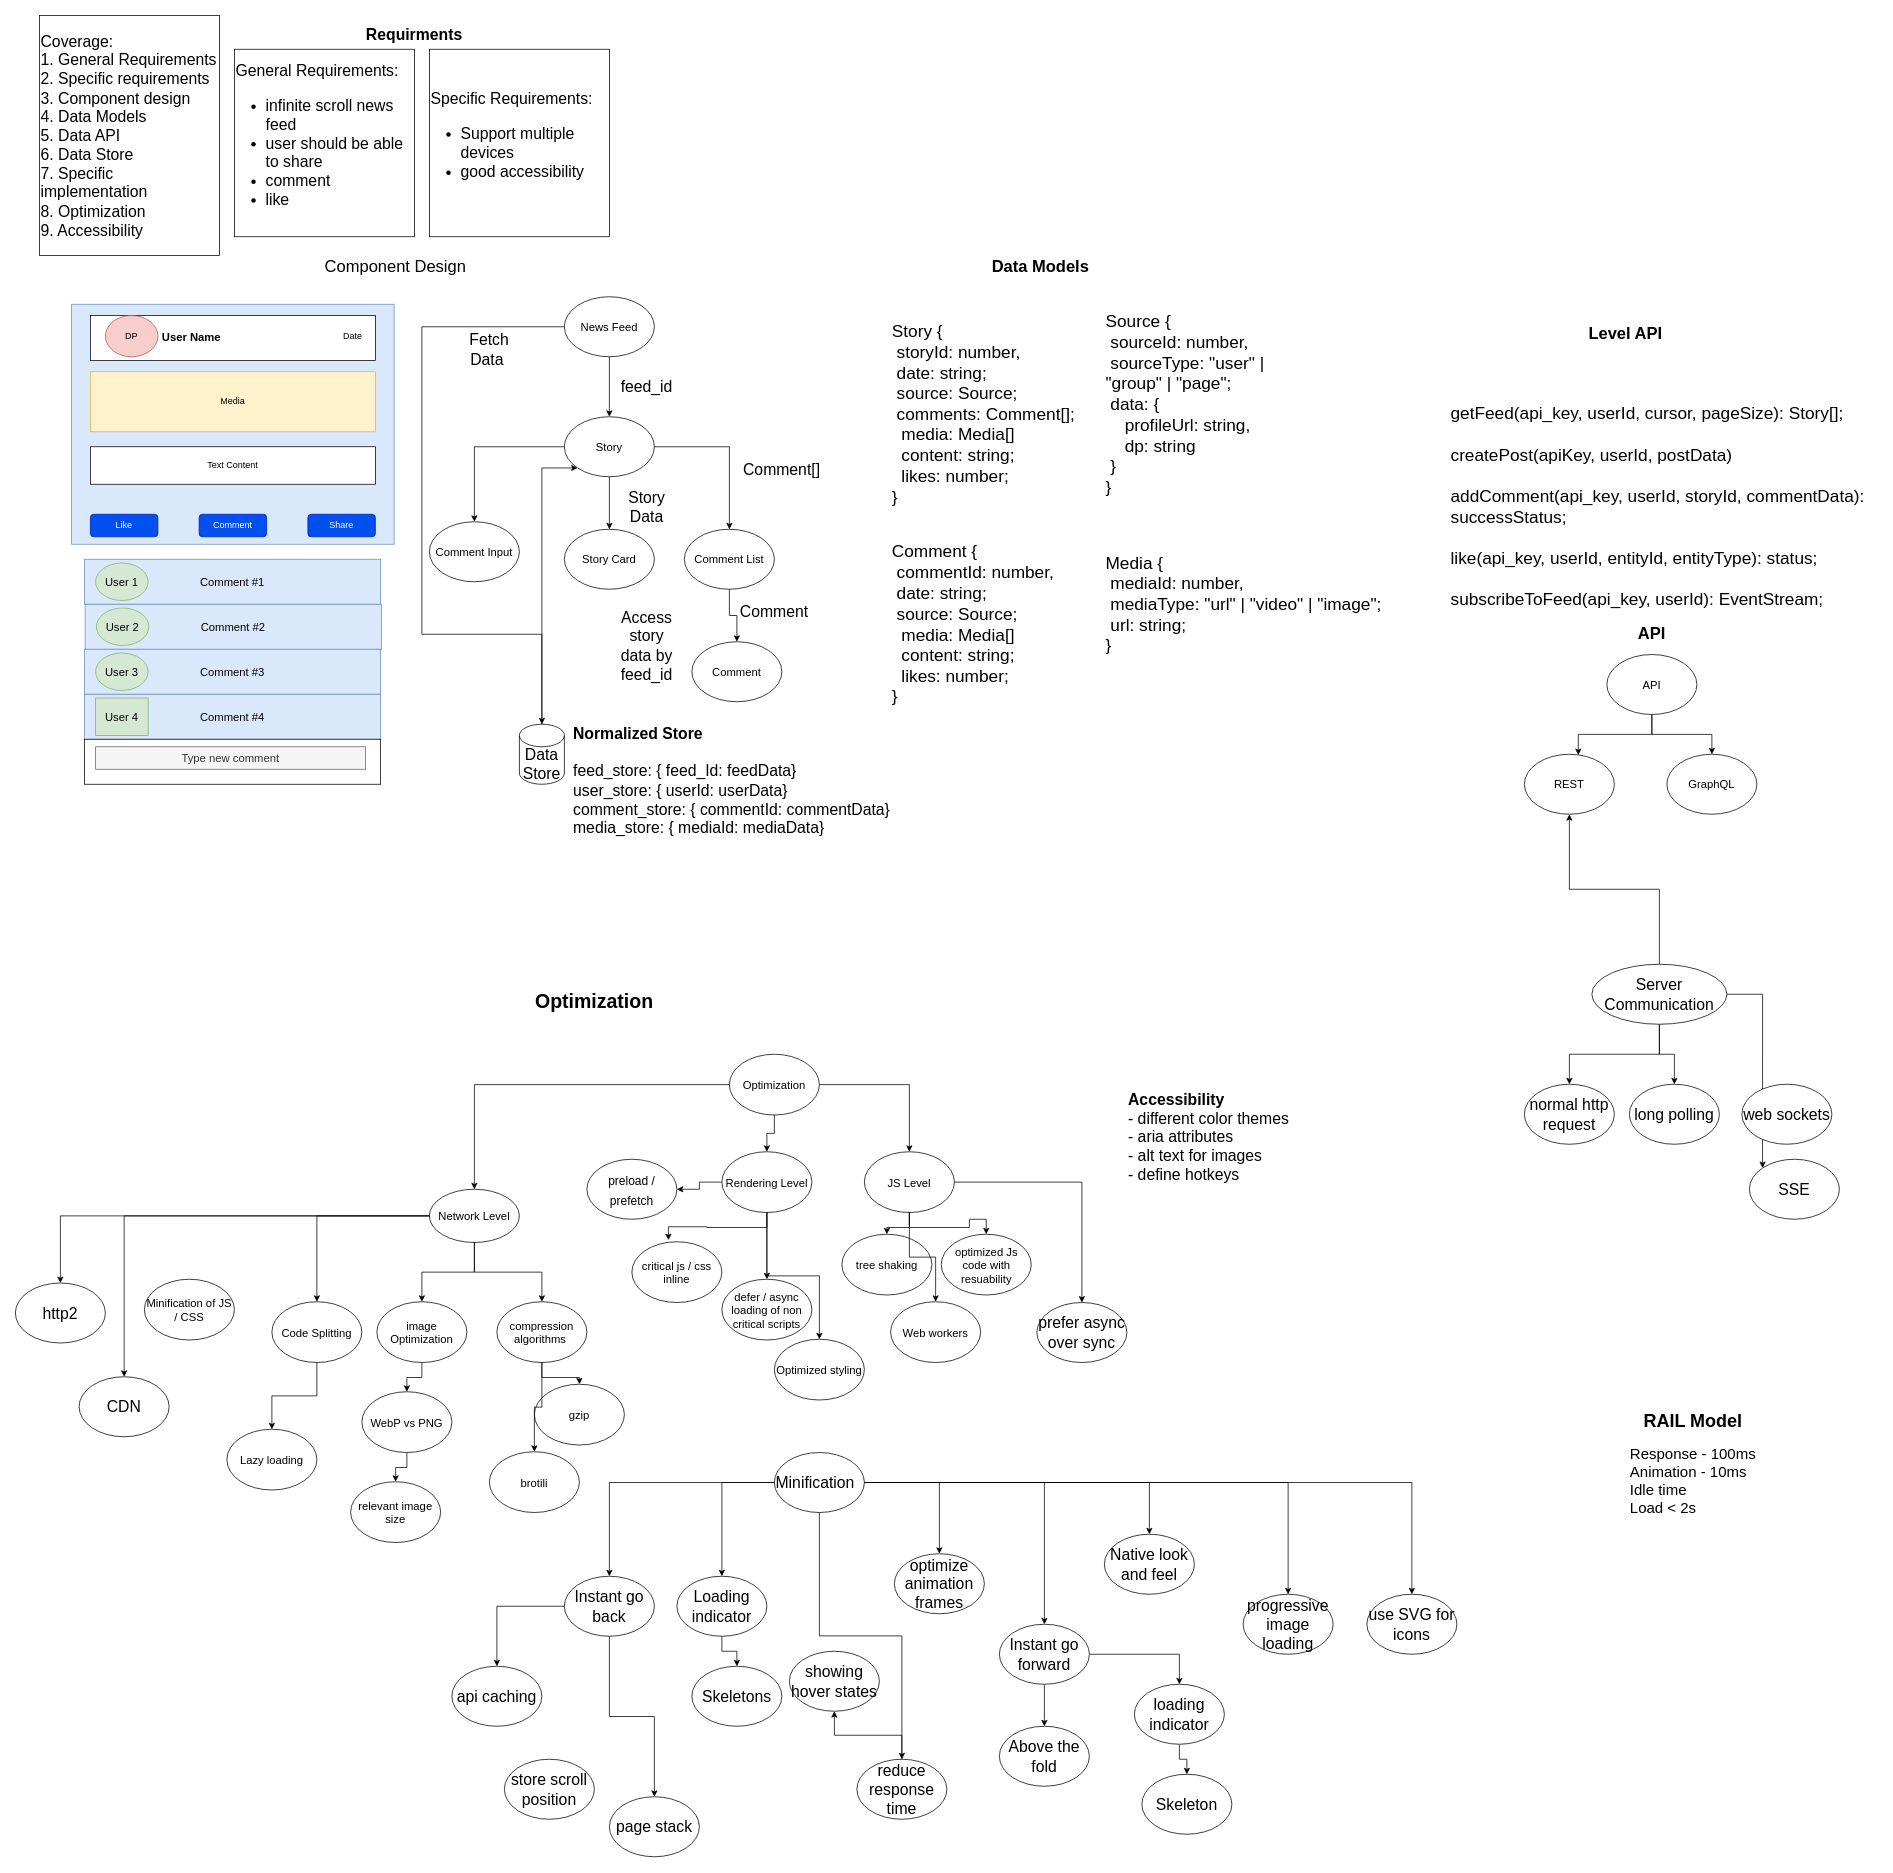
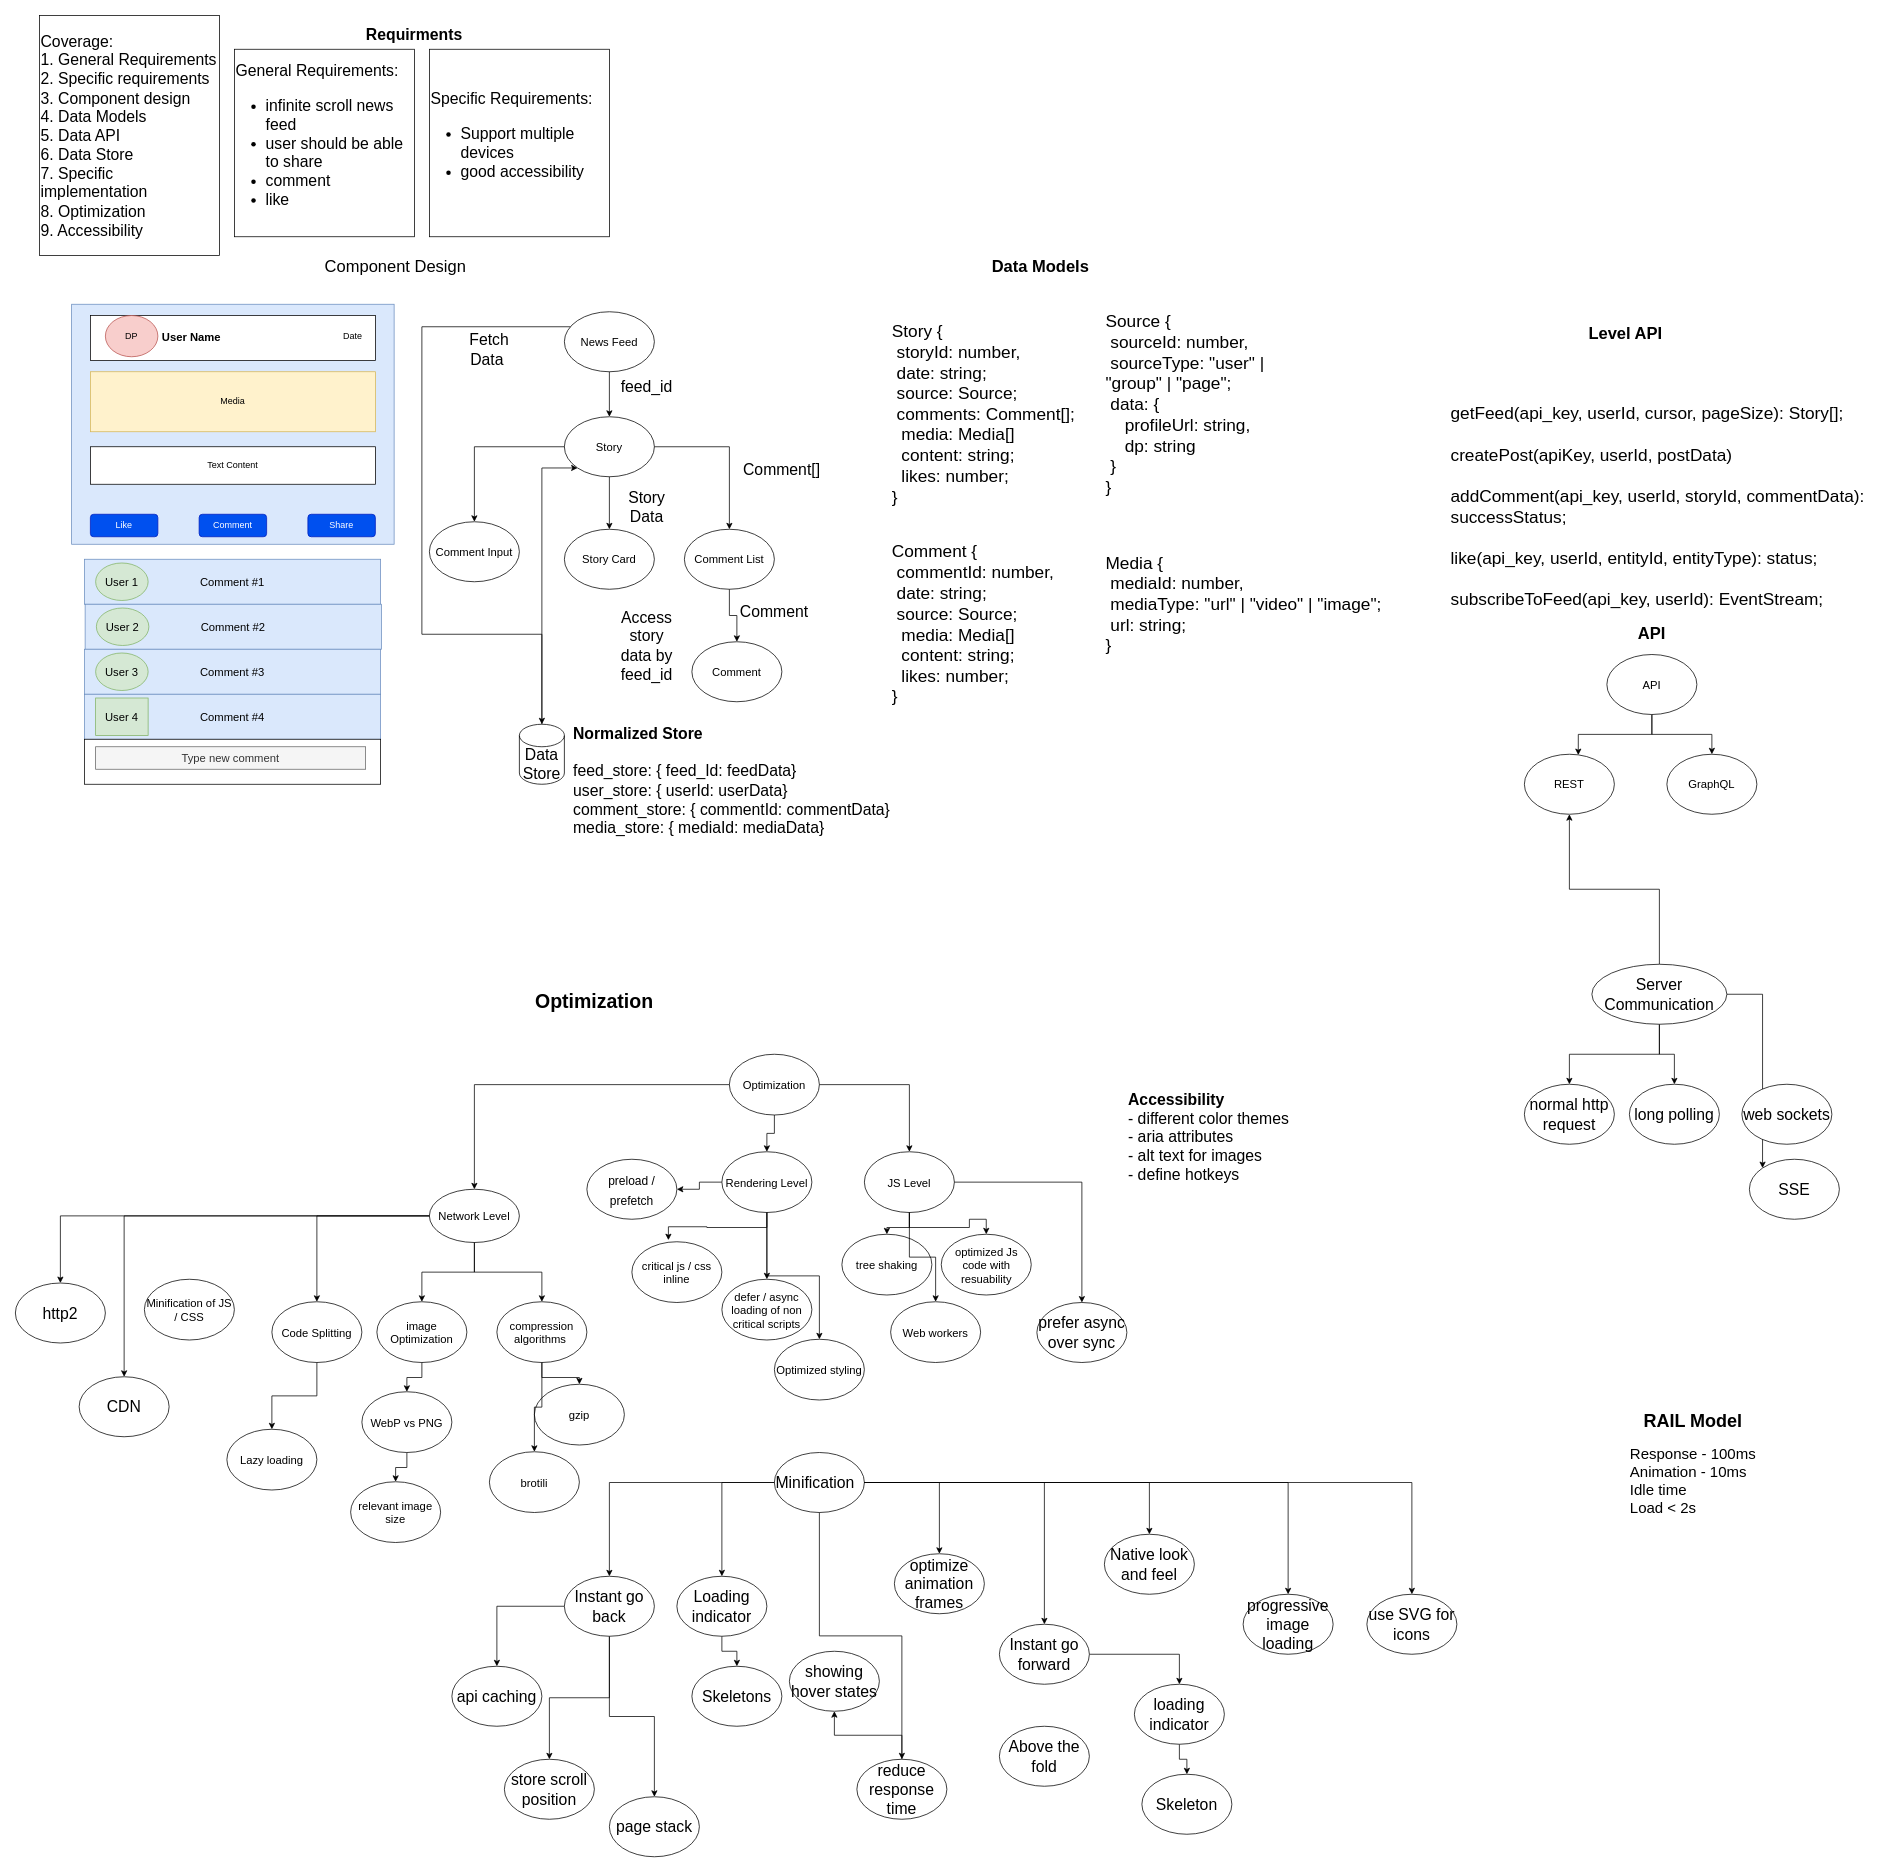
node "News Feed": moved (609, 327) -> (609, 342)
edge "Instant go back" -> "store scroll position": added
edge "Instant go forward" -> "Above the fold": removed
